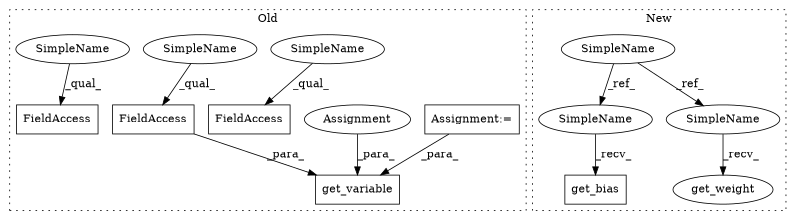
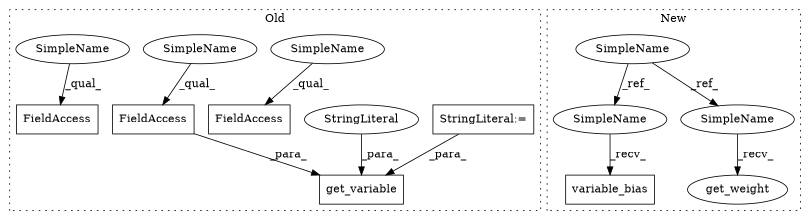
node "Assignment": label "Assignment" -> "StringLiteral"
node "Assignment:=": label "Assignment:=" -> "StringLiteral:="
node "get_bias": label "get_bias" -> "variable_bias"
